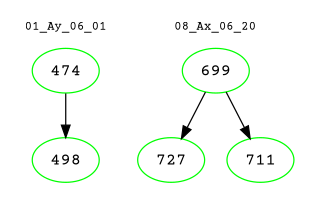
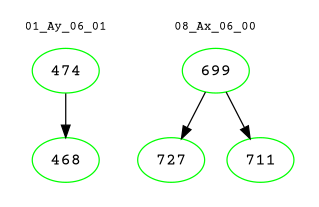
cluster "08_Ax_06_20": label "08_Ax_06_20" -> "08_Ax_06_00"
node "498": label "498" -> "468"
